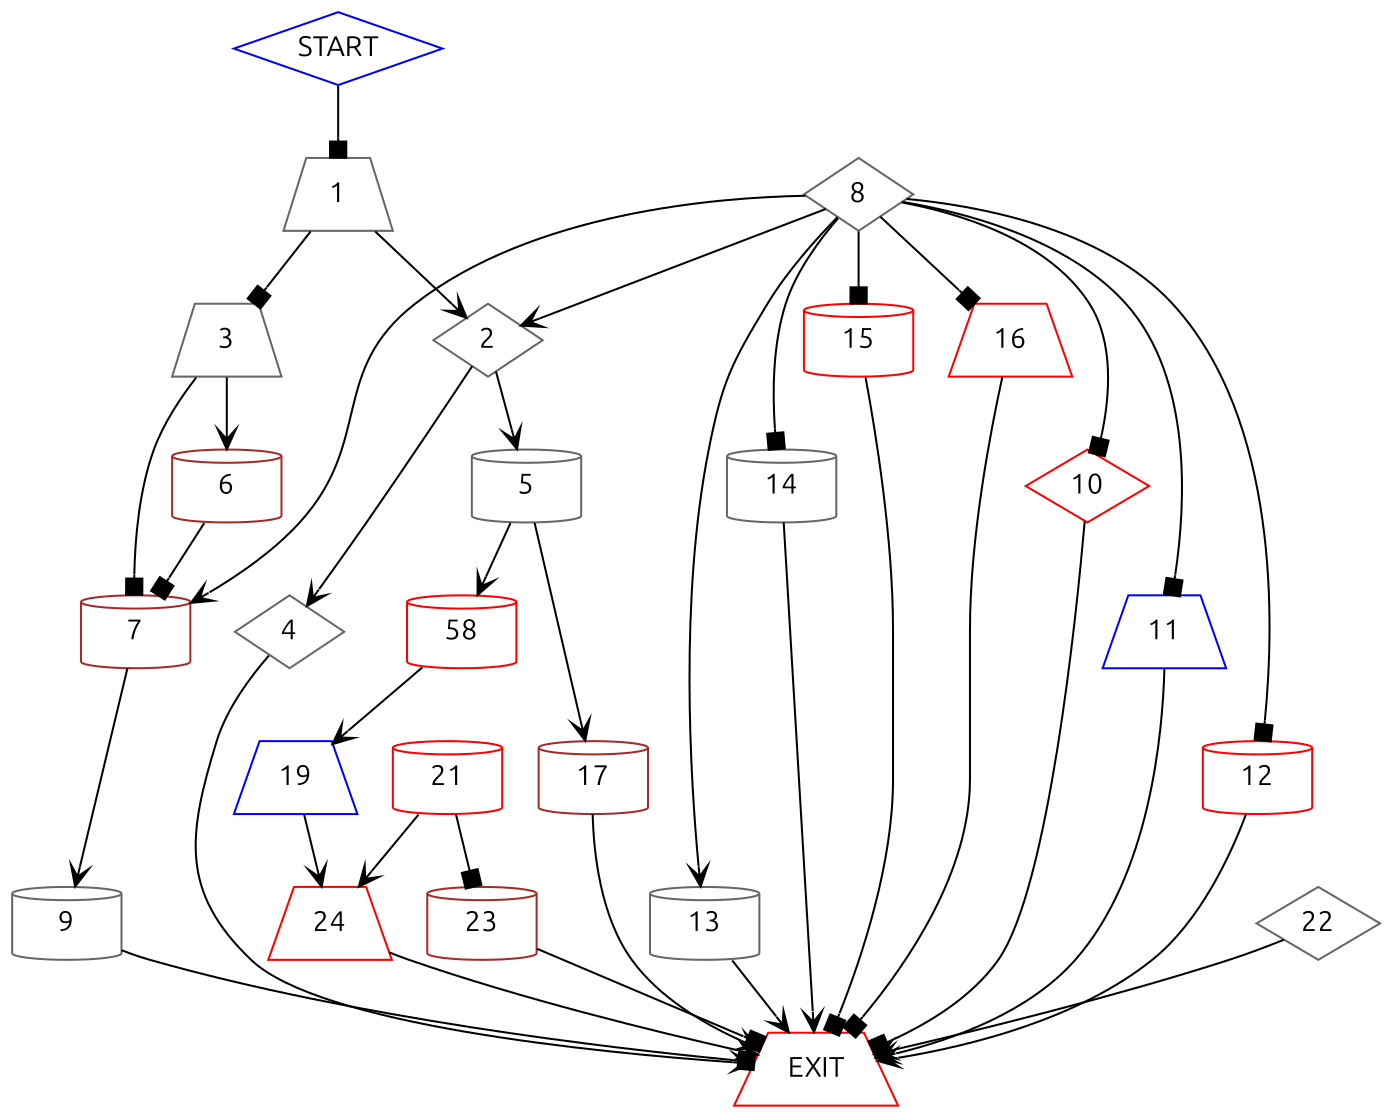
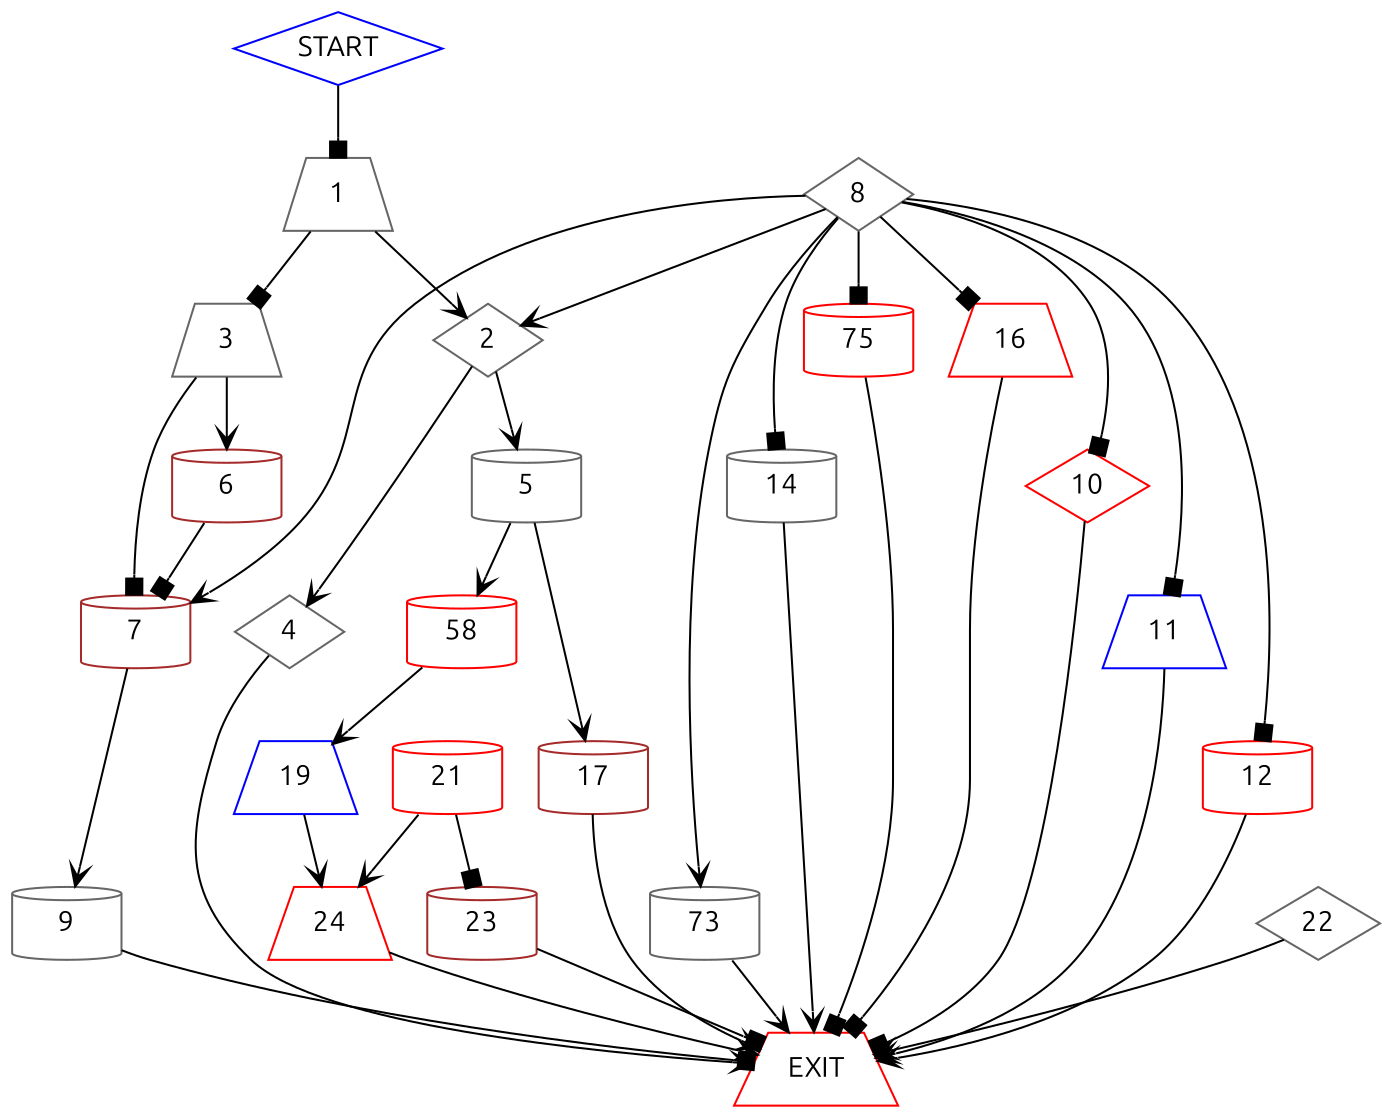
node "15": label "15" -> "75"
node "13": label "13" -> "73"
